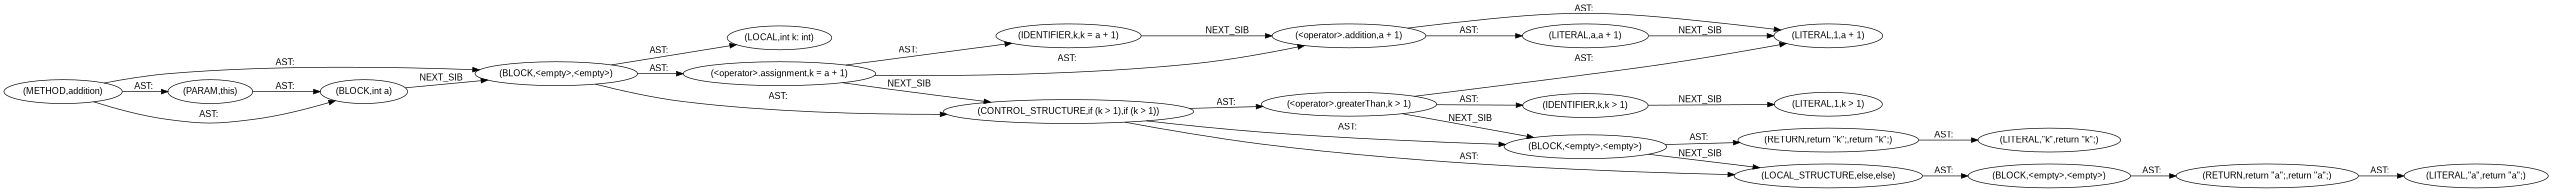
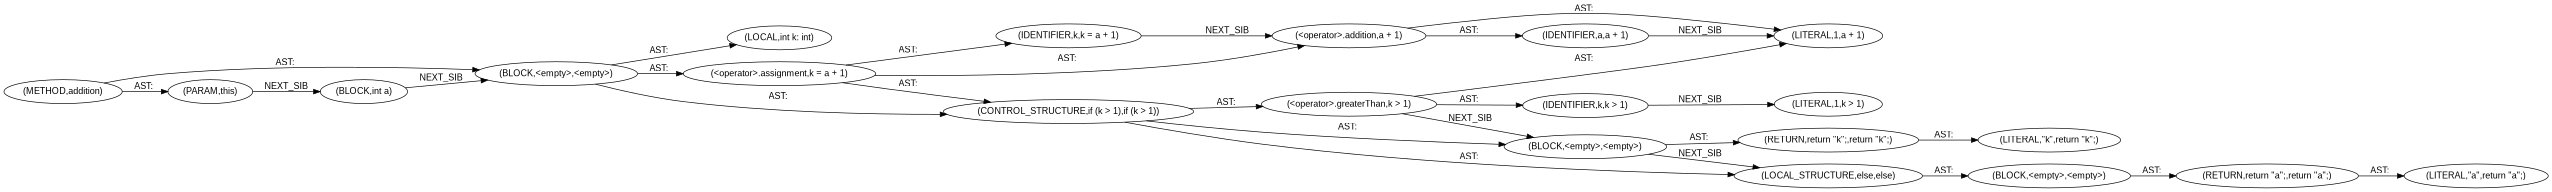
node "(LITERAL,a,a + 1)": label "(LITERAL,a,a + 1)" -> "(IDENTIFIER,a,a + 1)"
edge "(<operator>.assignment,k = a + 1)" -> "(CONTROL_STRUCTURE,if (k > 1),if (k > 1))": label "NEXT_SIB" -> "AST: "
edge "(PARAM,this)" -> "(BLOCK,int a)": label "AST: " -> "NEXT_SIB"
edge "(METHOD,addition)" -> "(BLOCK,int a)": removed, label "AST:"
